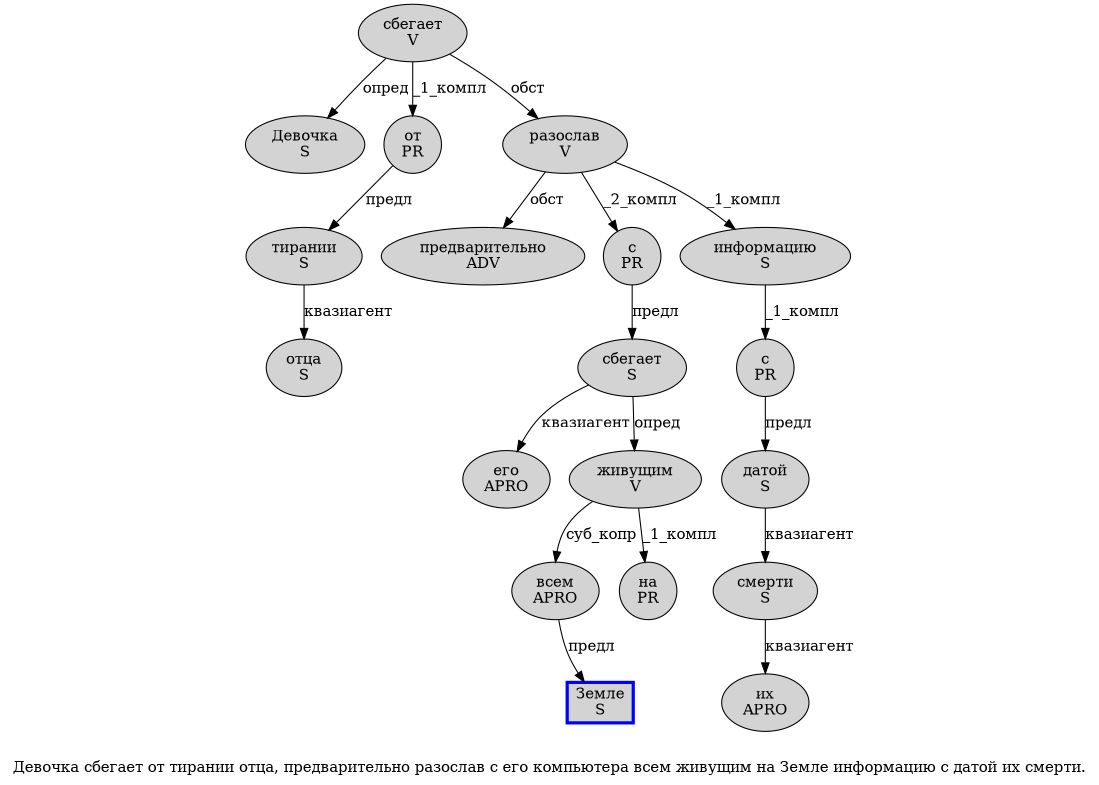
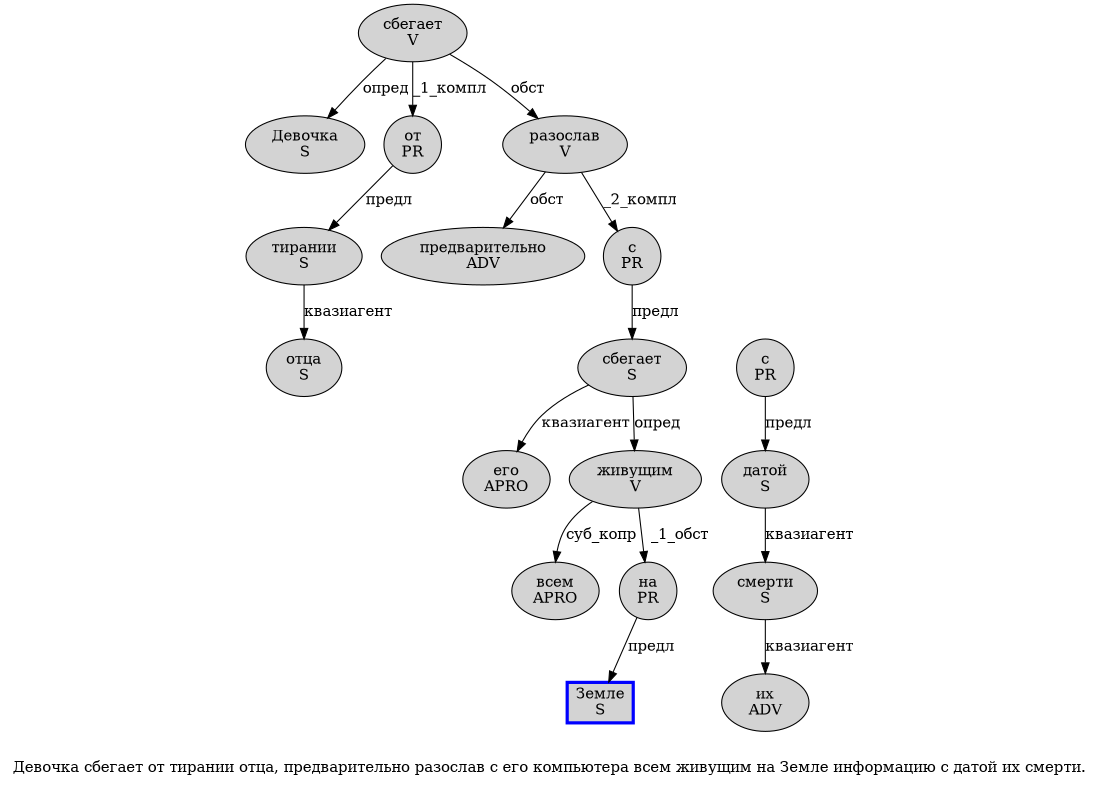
node "информацию S": removed
edge "живущим V" -> "на PR": label "_1_компл" -> "_1_обст"
edge "всем APRO" -> "Земле S": now "на PR" -> "Земле S"
node "их APRO": label "их APRO" -> "их ADV"
